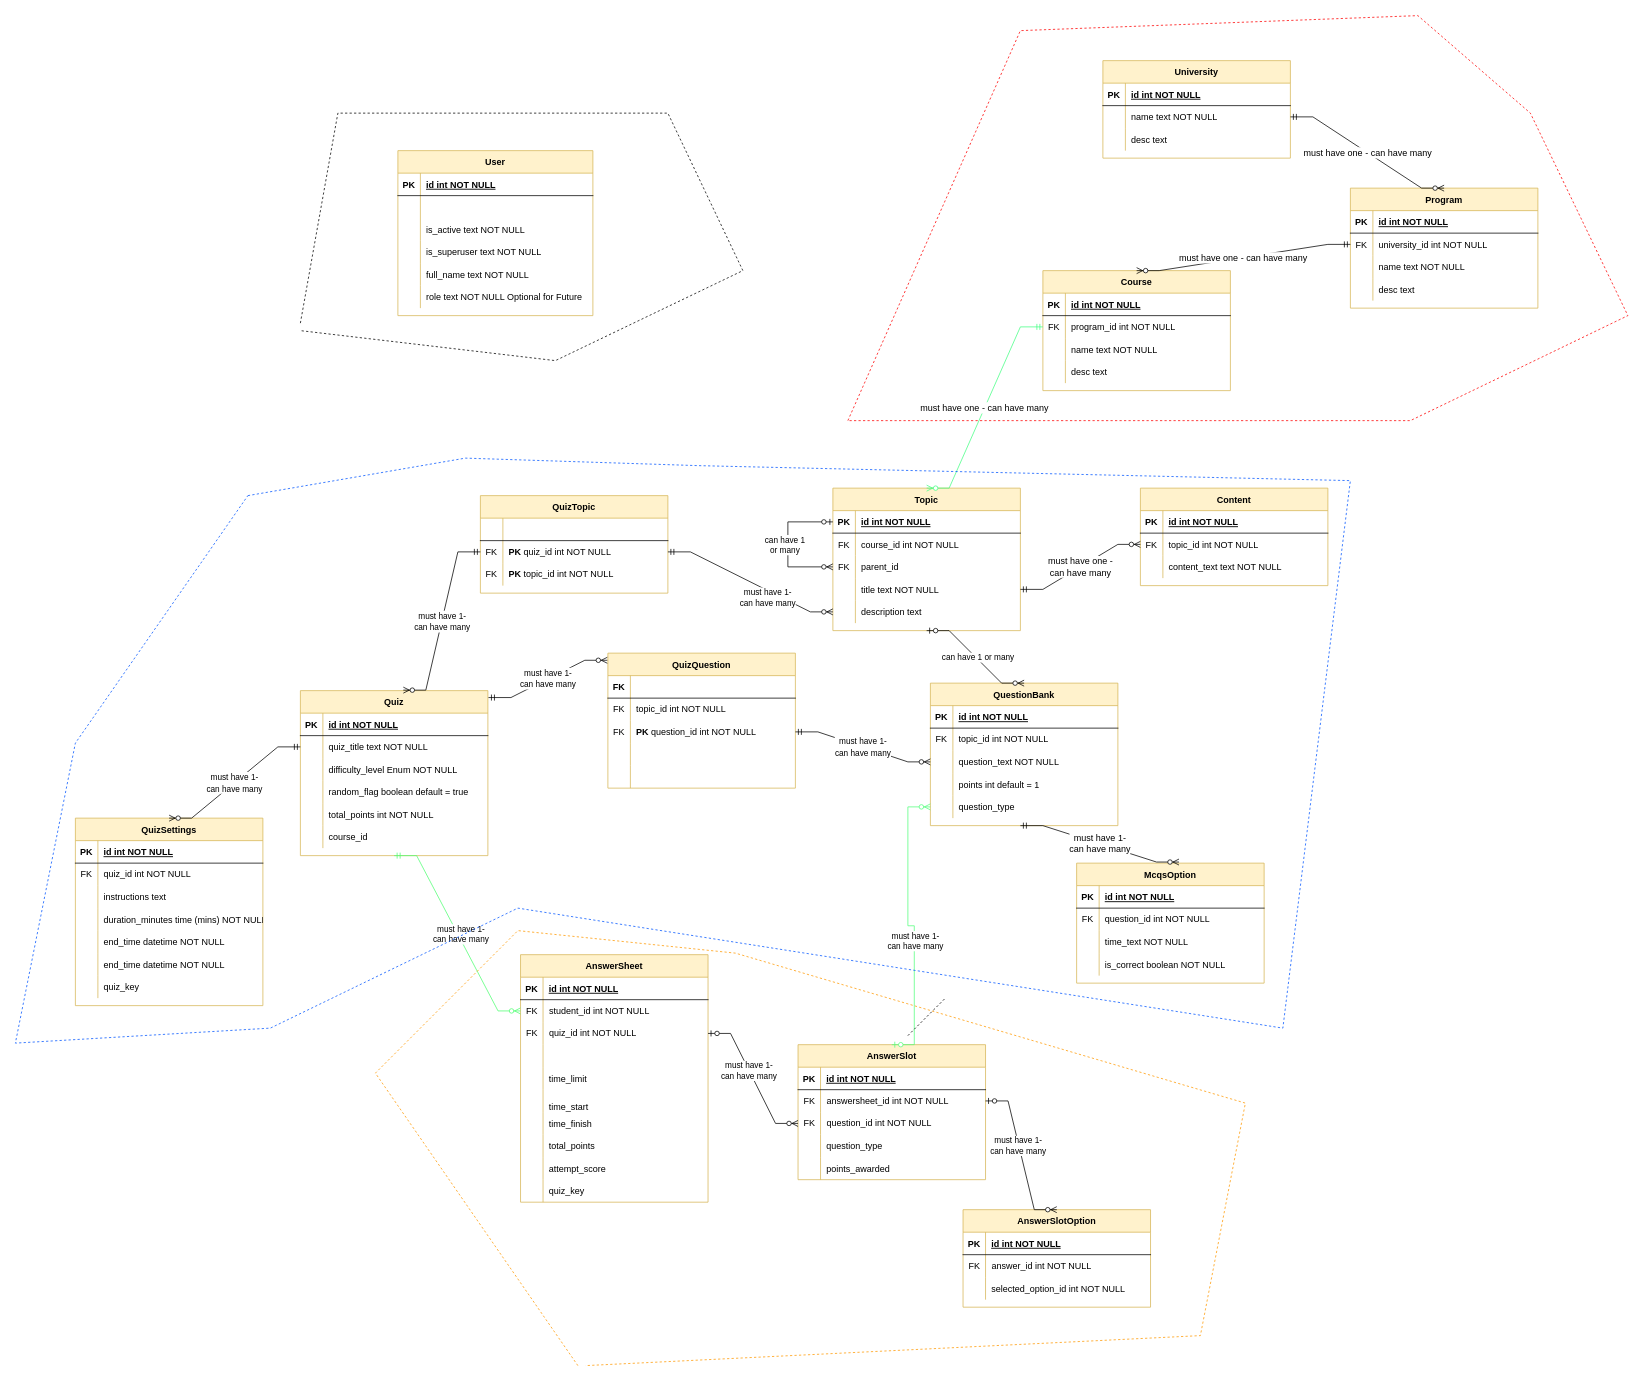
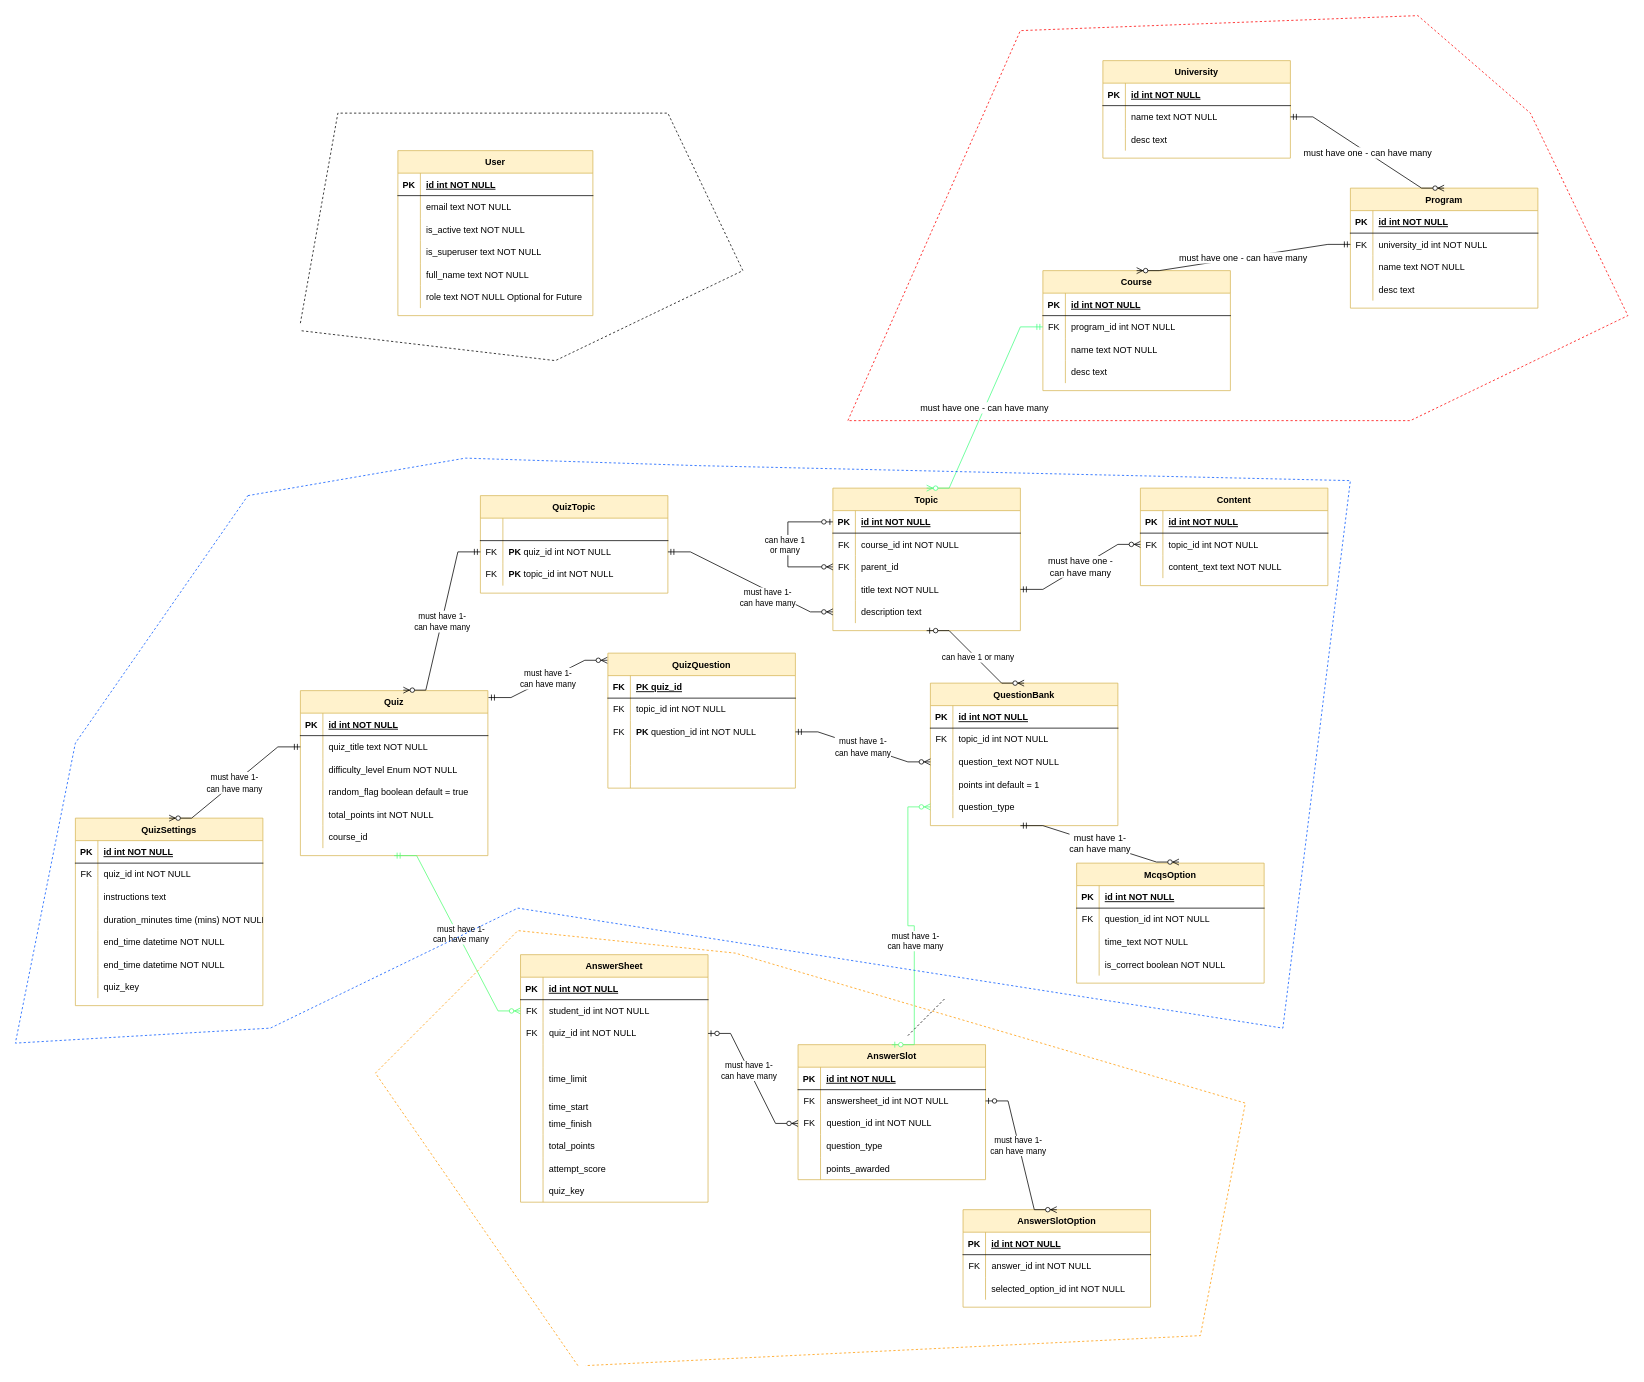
node "email text NOT NULL": added
node "PK quiz_id": added
